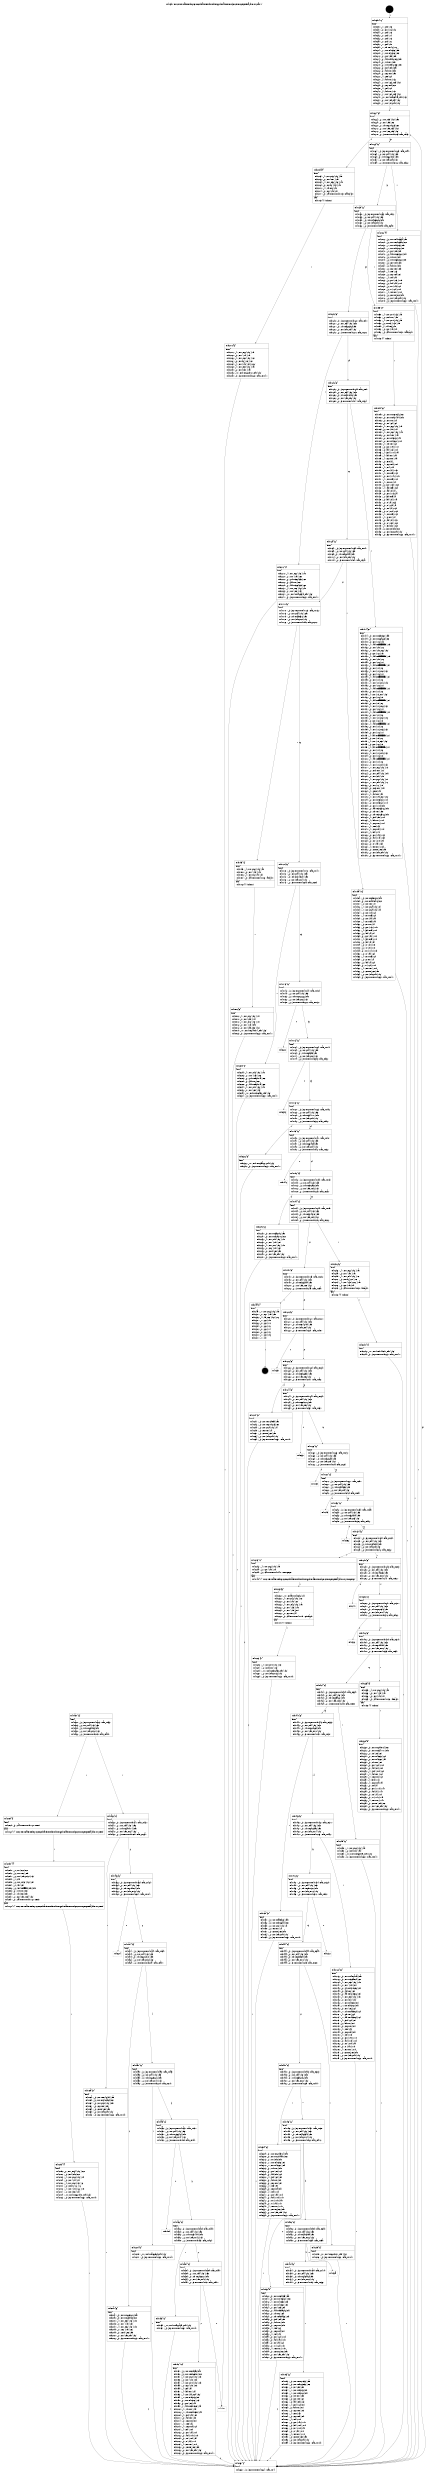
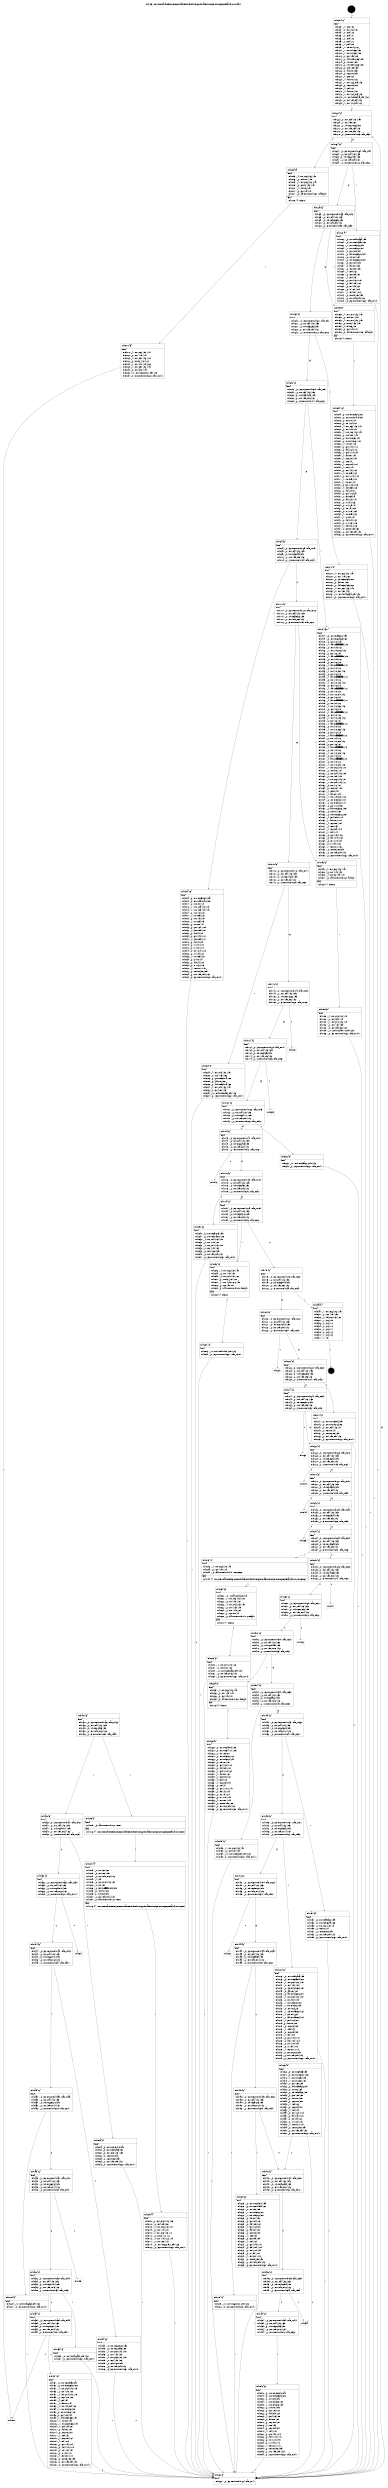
edge "0x4019cc [28]" -> "0x401f6c [91]": reversed
